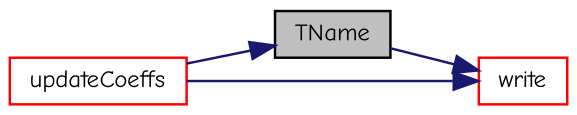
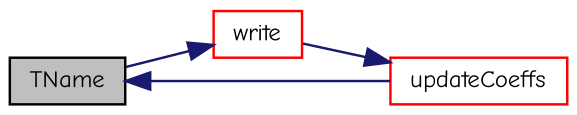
edge "updateCoeffs" -> "write": reversed
